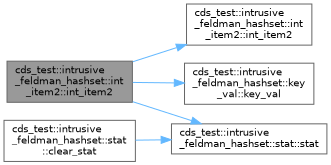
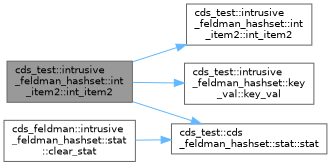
node "cds_test::intrusive _feldman_hashset::stat::stat": label "cds_test::intrusive _feldman_hashset::stat::stat" -> "cds_test::cds _feldman_hashset::stat::stat"
node "cds_test::intrusive _feldman_hashset::stat ::clear_stat": label "cds_test::intrusive _feldman_hashset::stat ::clear_stat" -> "cds_feldman::intrusive _feldman_hashset::stat ::clear_stat"
